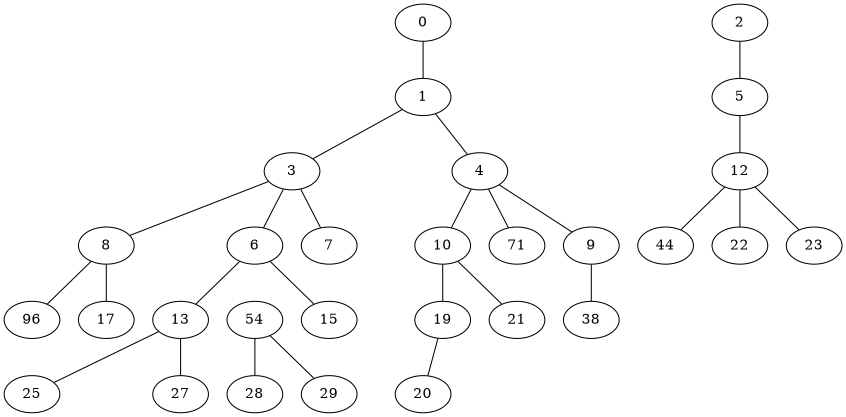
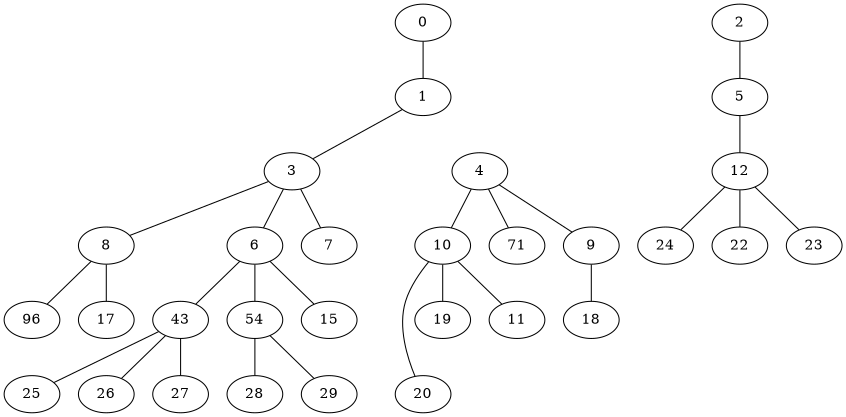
edge "1" -- "4": removed
node "44": label "44" -> "24"
edge "6" -- "54": added
node "13": label "13" -> "43"
node "21": label "21" -> "11"
node "38": label "38" -> "18"
edge "19" -- "20": now "10" -- "20"
node "26": added
